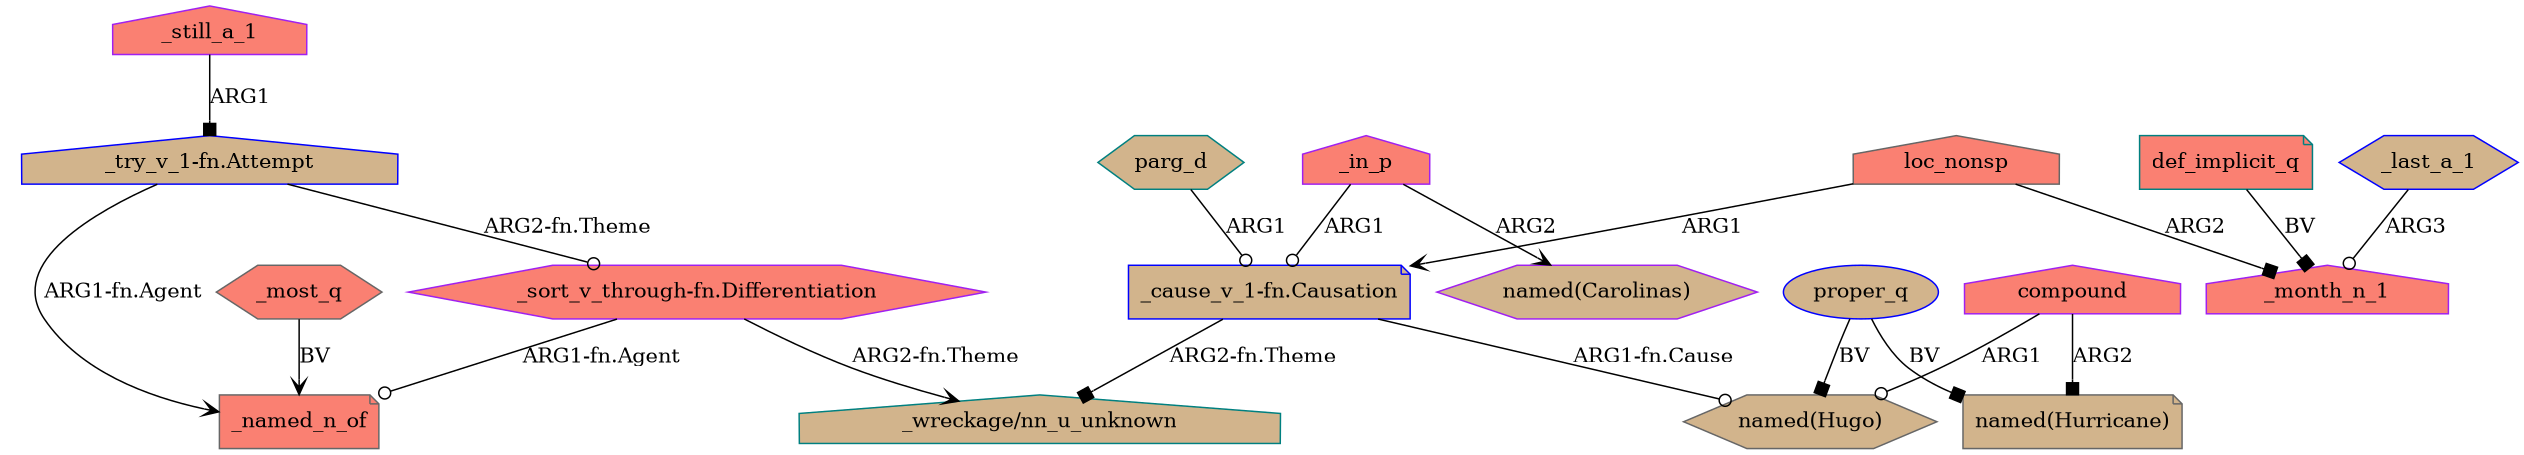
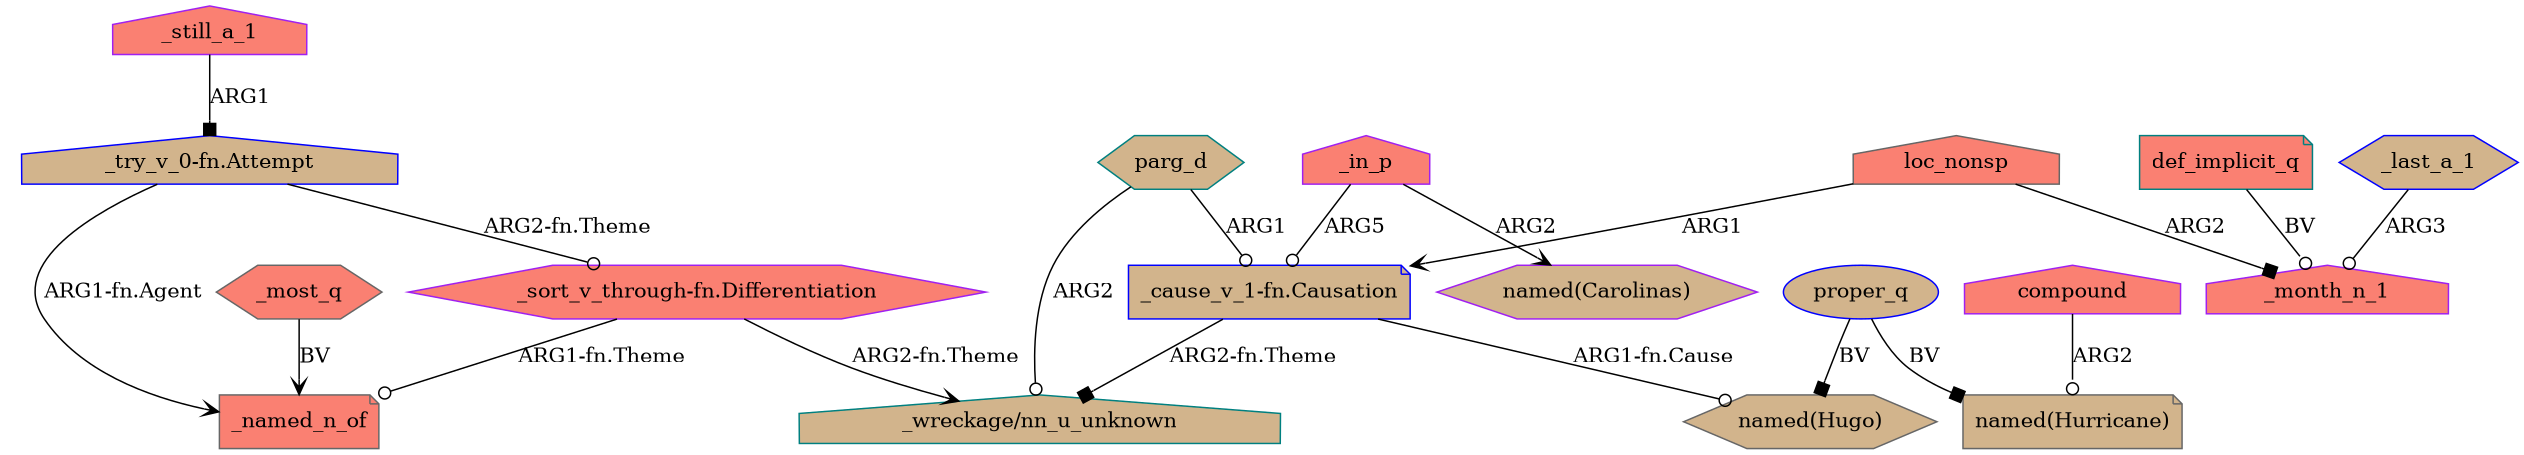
node "_try_v_1-fn.Attempt": label "_try_v_1-fn.Attempt" -> "_try_v_0-fn.Attempt"
edge "def_implicit_q" -> "_month_n_1": arrowhead box -> odot
edge "_in_p" -> "_cause_v_1-fn.Causation": label "ARG1" -> "ARG5"
edge "parg_d" -> "_wreckage/nn_u_unknown": added, label "ARG2"
edge "compound" -> "named(Hurricane)": arrowhead box -> odot
edge "compound" -> "named(Hugo)": removed, label "ARG1"
edge "_sort_v_through-fn.Differentiation" -> "_named_n_of": label "ARG1-fn.Agent" -> "ARG1-fn.Theme"
